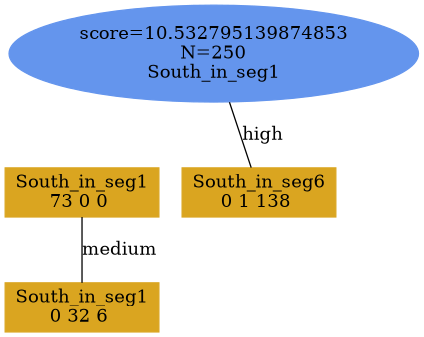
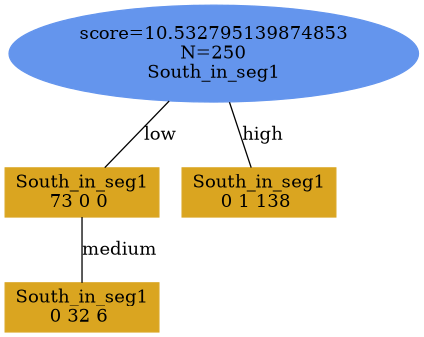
edge "score=10.532795139874853 N=250 South_in_seg1" -- "South_in_seg1 73 0 0": added, label "low"
node "South_in_seg6 0 1 138": label "South_in_seg6 0 1 138" -> "South_in_seg1 0 1 138"
